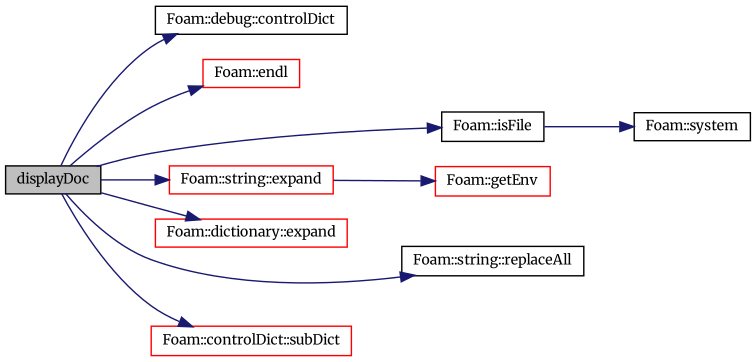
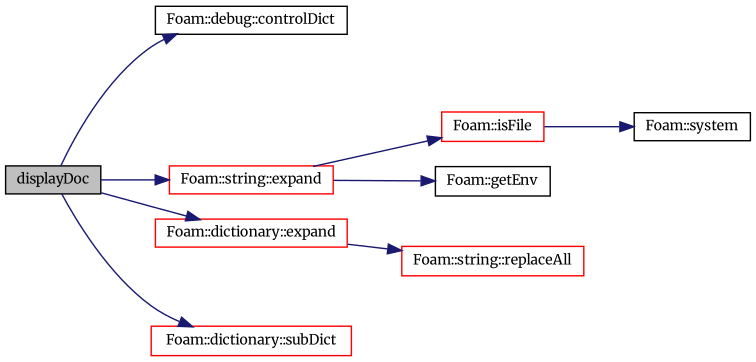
node "Foam::endl": removed
node "Foam::isFile": color black -> red
edge "displayDoc" -> "Foam::isFile": now "Foam::string::expand" -> "Foam::isFile"
node "Foam::getEnv": color red -> black
node "Foam::string::replaceAll": color black -> red
edge "displayDoc" -> "Foam::string::replaceAll": now "Foam::dictionary::expand" -> "Foam::string::replaceAll"
node "Foam::controlDict::subDict": label "Foam::controlDict::subDict" -> "Foam::dictionary::subDict"
